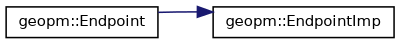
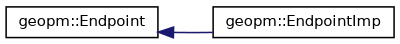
edge "geopm::Endpoint" -> "geopm::EndpointImp": reversed
